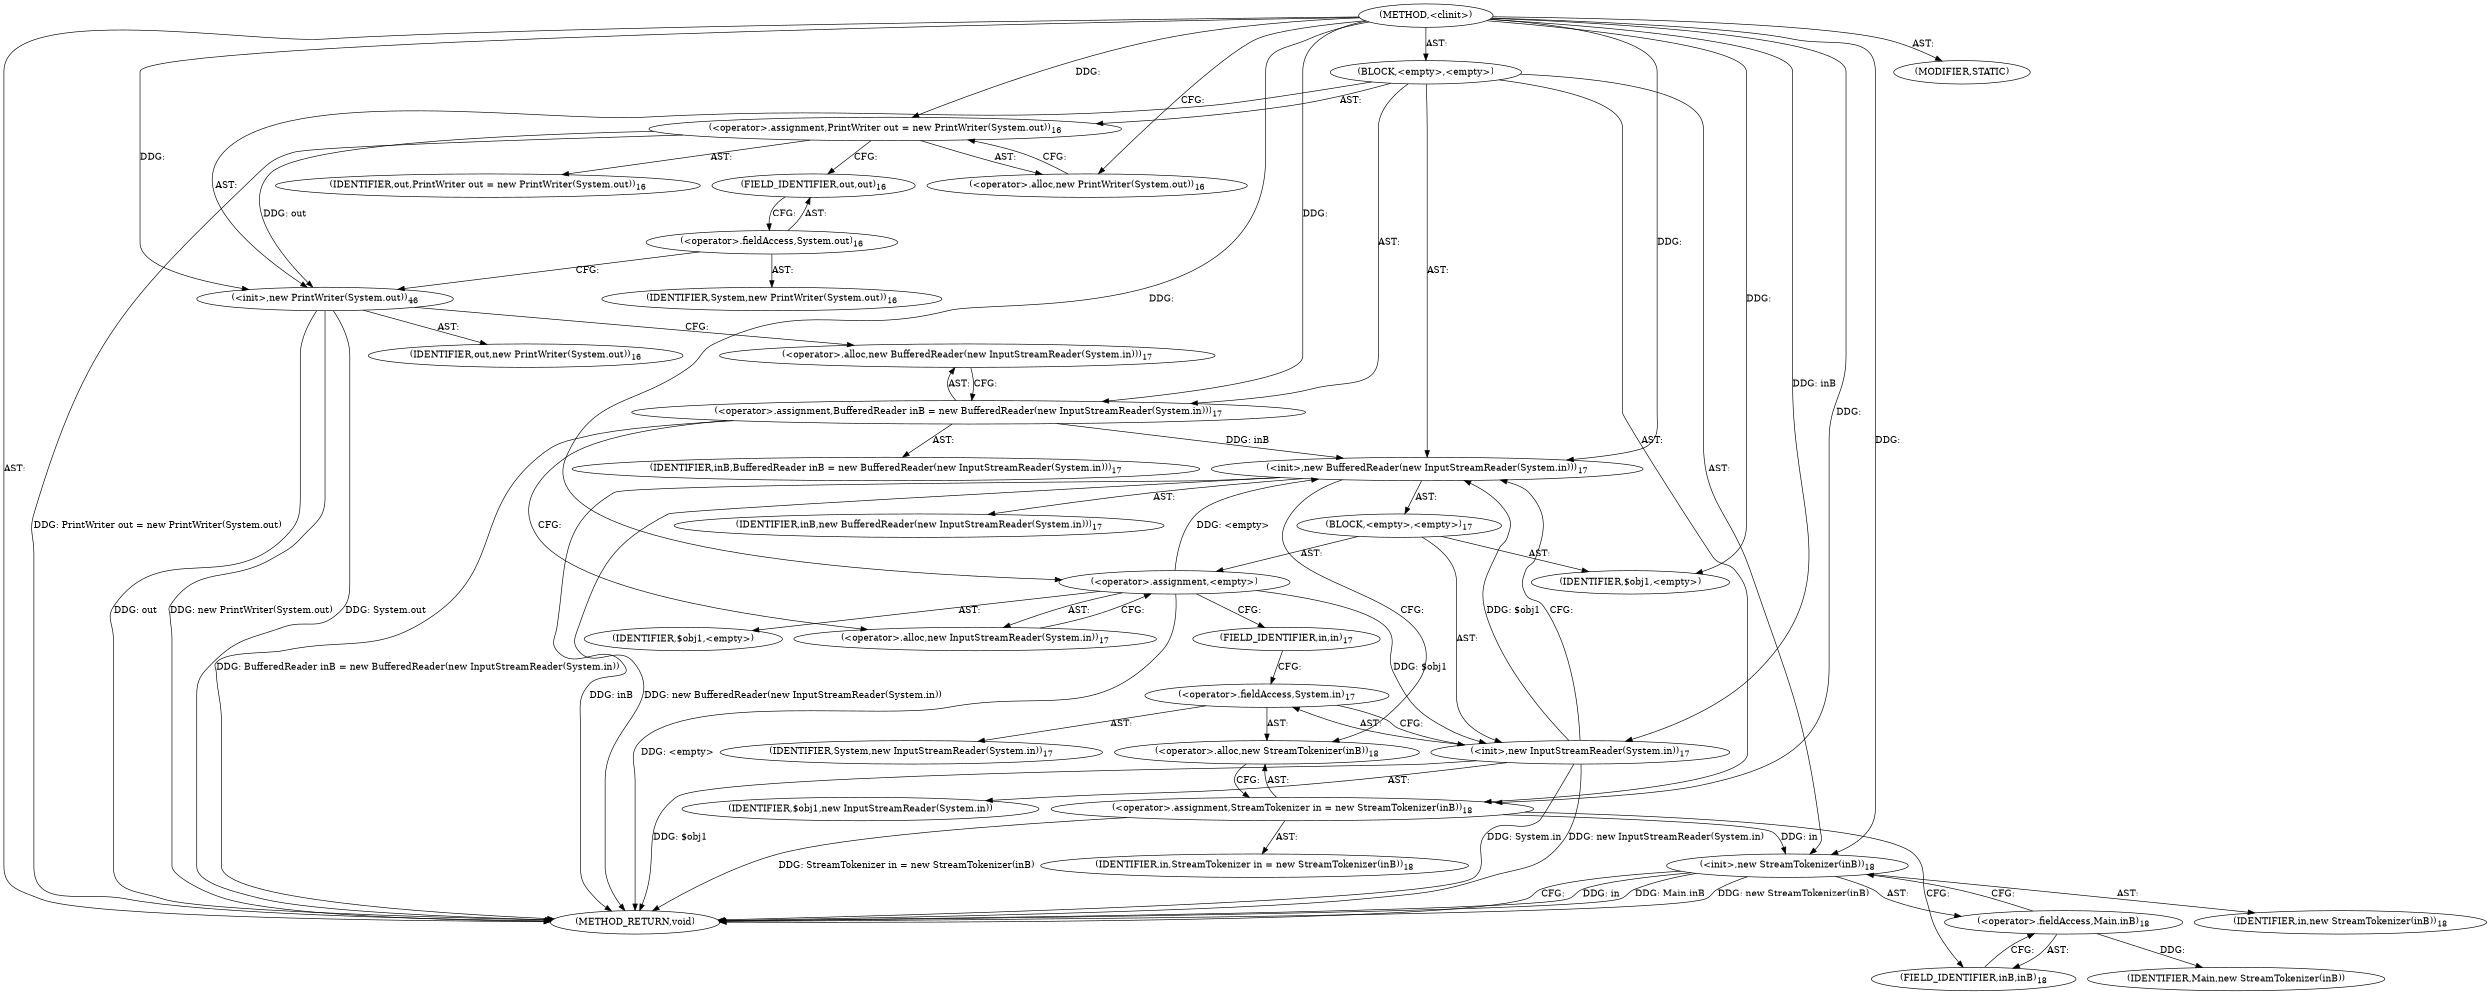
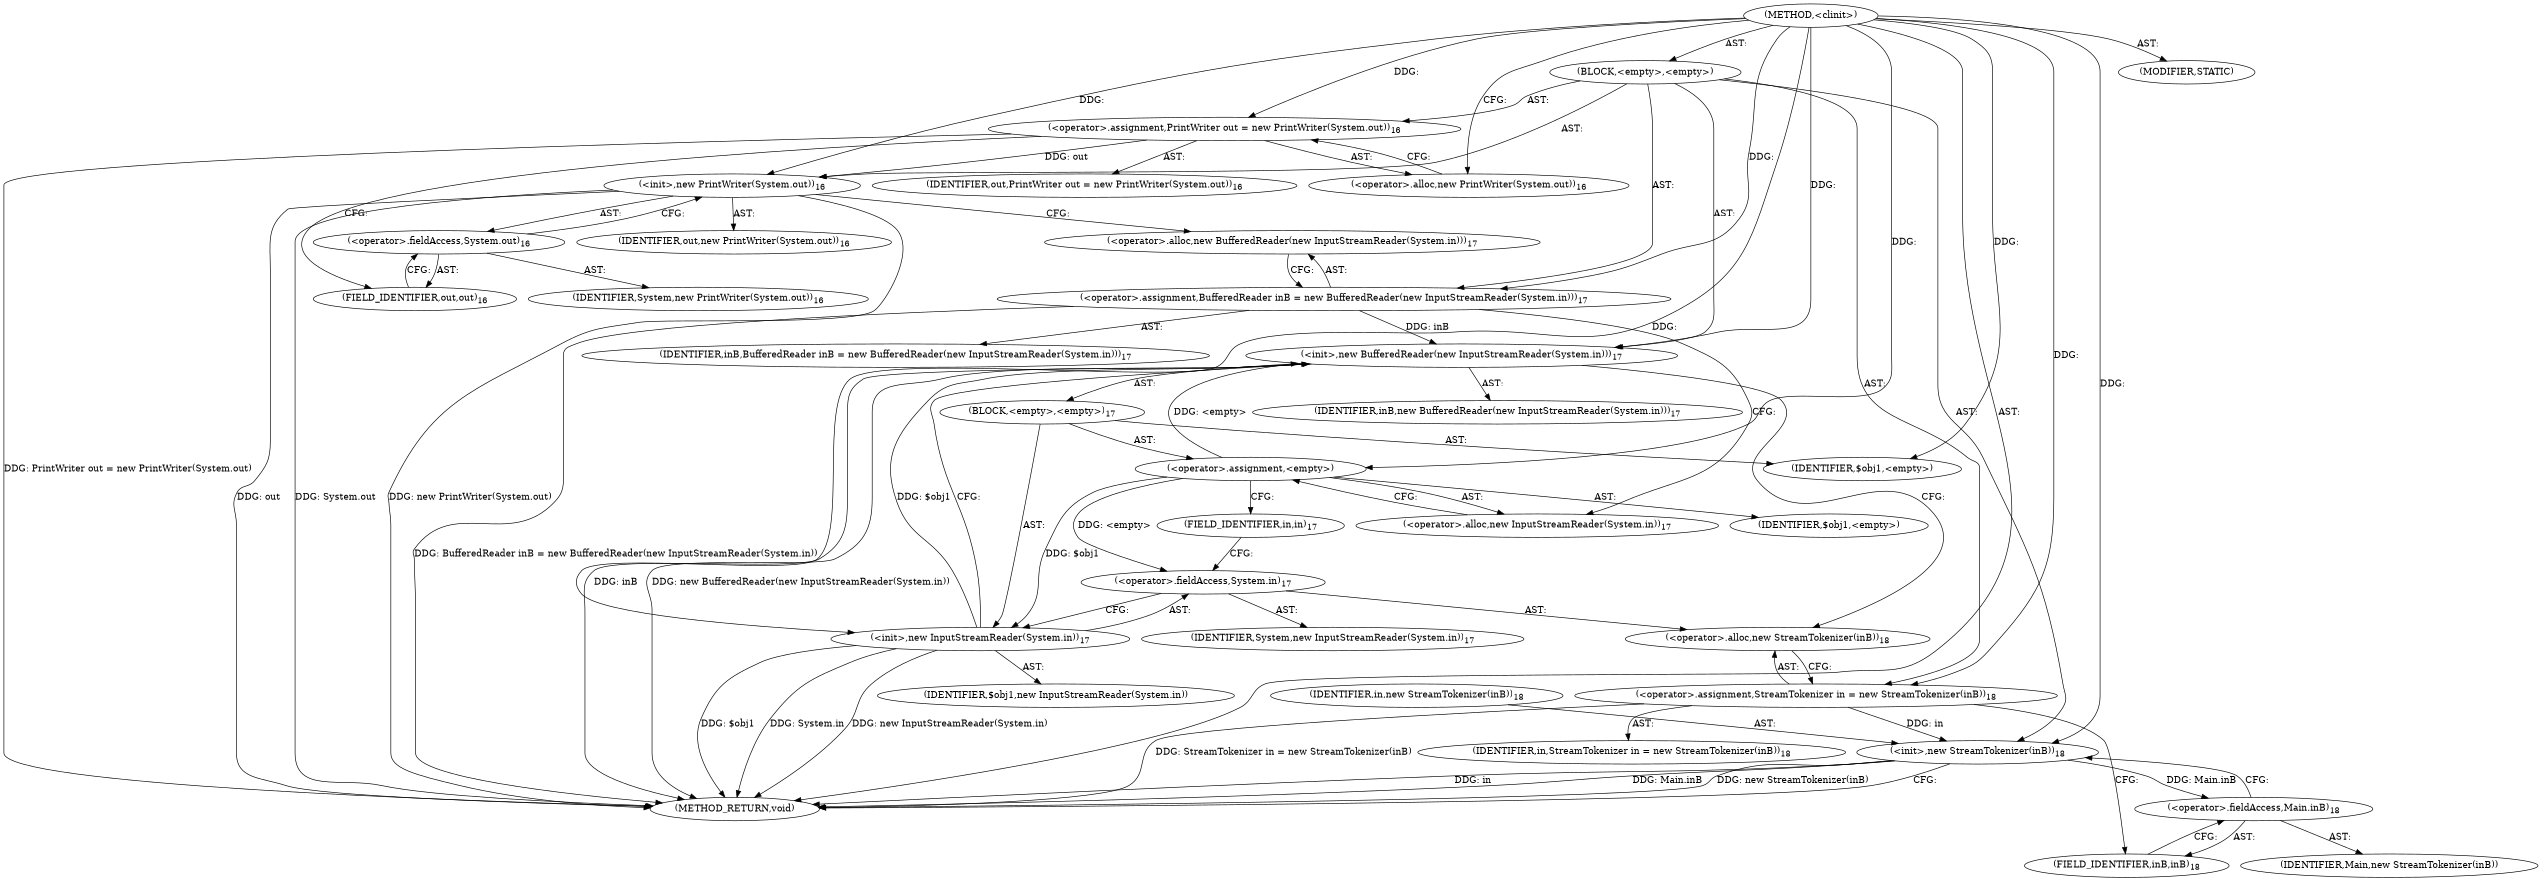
edge "(<init>,new PrintWriter(System.out))" -> "(<operator>.fieldAccess,System.out)": added, label "AST:"
node "(<init>,new PrintWriter(System.out))": text "46" -> "16"
edge "(METHOD,<clinit>)" -> "(<init>,new InputStreamReader(System.in))": label "DDG: inB" -> "DDG: "
edge "(<operator>.assignment,<empty>)" -> "(METHOD_RETURN,void)": now "(<operator>.assignment,<empty>)" -> "(<operator>.fieldAccess,System.in)"
edge "(<init>,new StreamTokenizer(inB))" -> "(IDENTIFIER,in,new StreamTokenizer(inB))": reversed
edge "(<init>,new StreamTokenizer(inB))" -> "(<operator>.fieldAccess,Main.inB)": label "AST: " -> "DDG: Main.inB"
edge "(<operator>.fieldAccess,Main.inB)" -> "(IDENTIFIER,Main,new StreamTokenizer(inB))": label "DDG: " -> "AST: "
